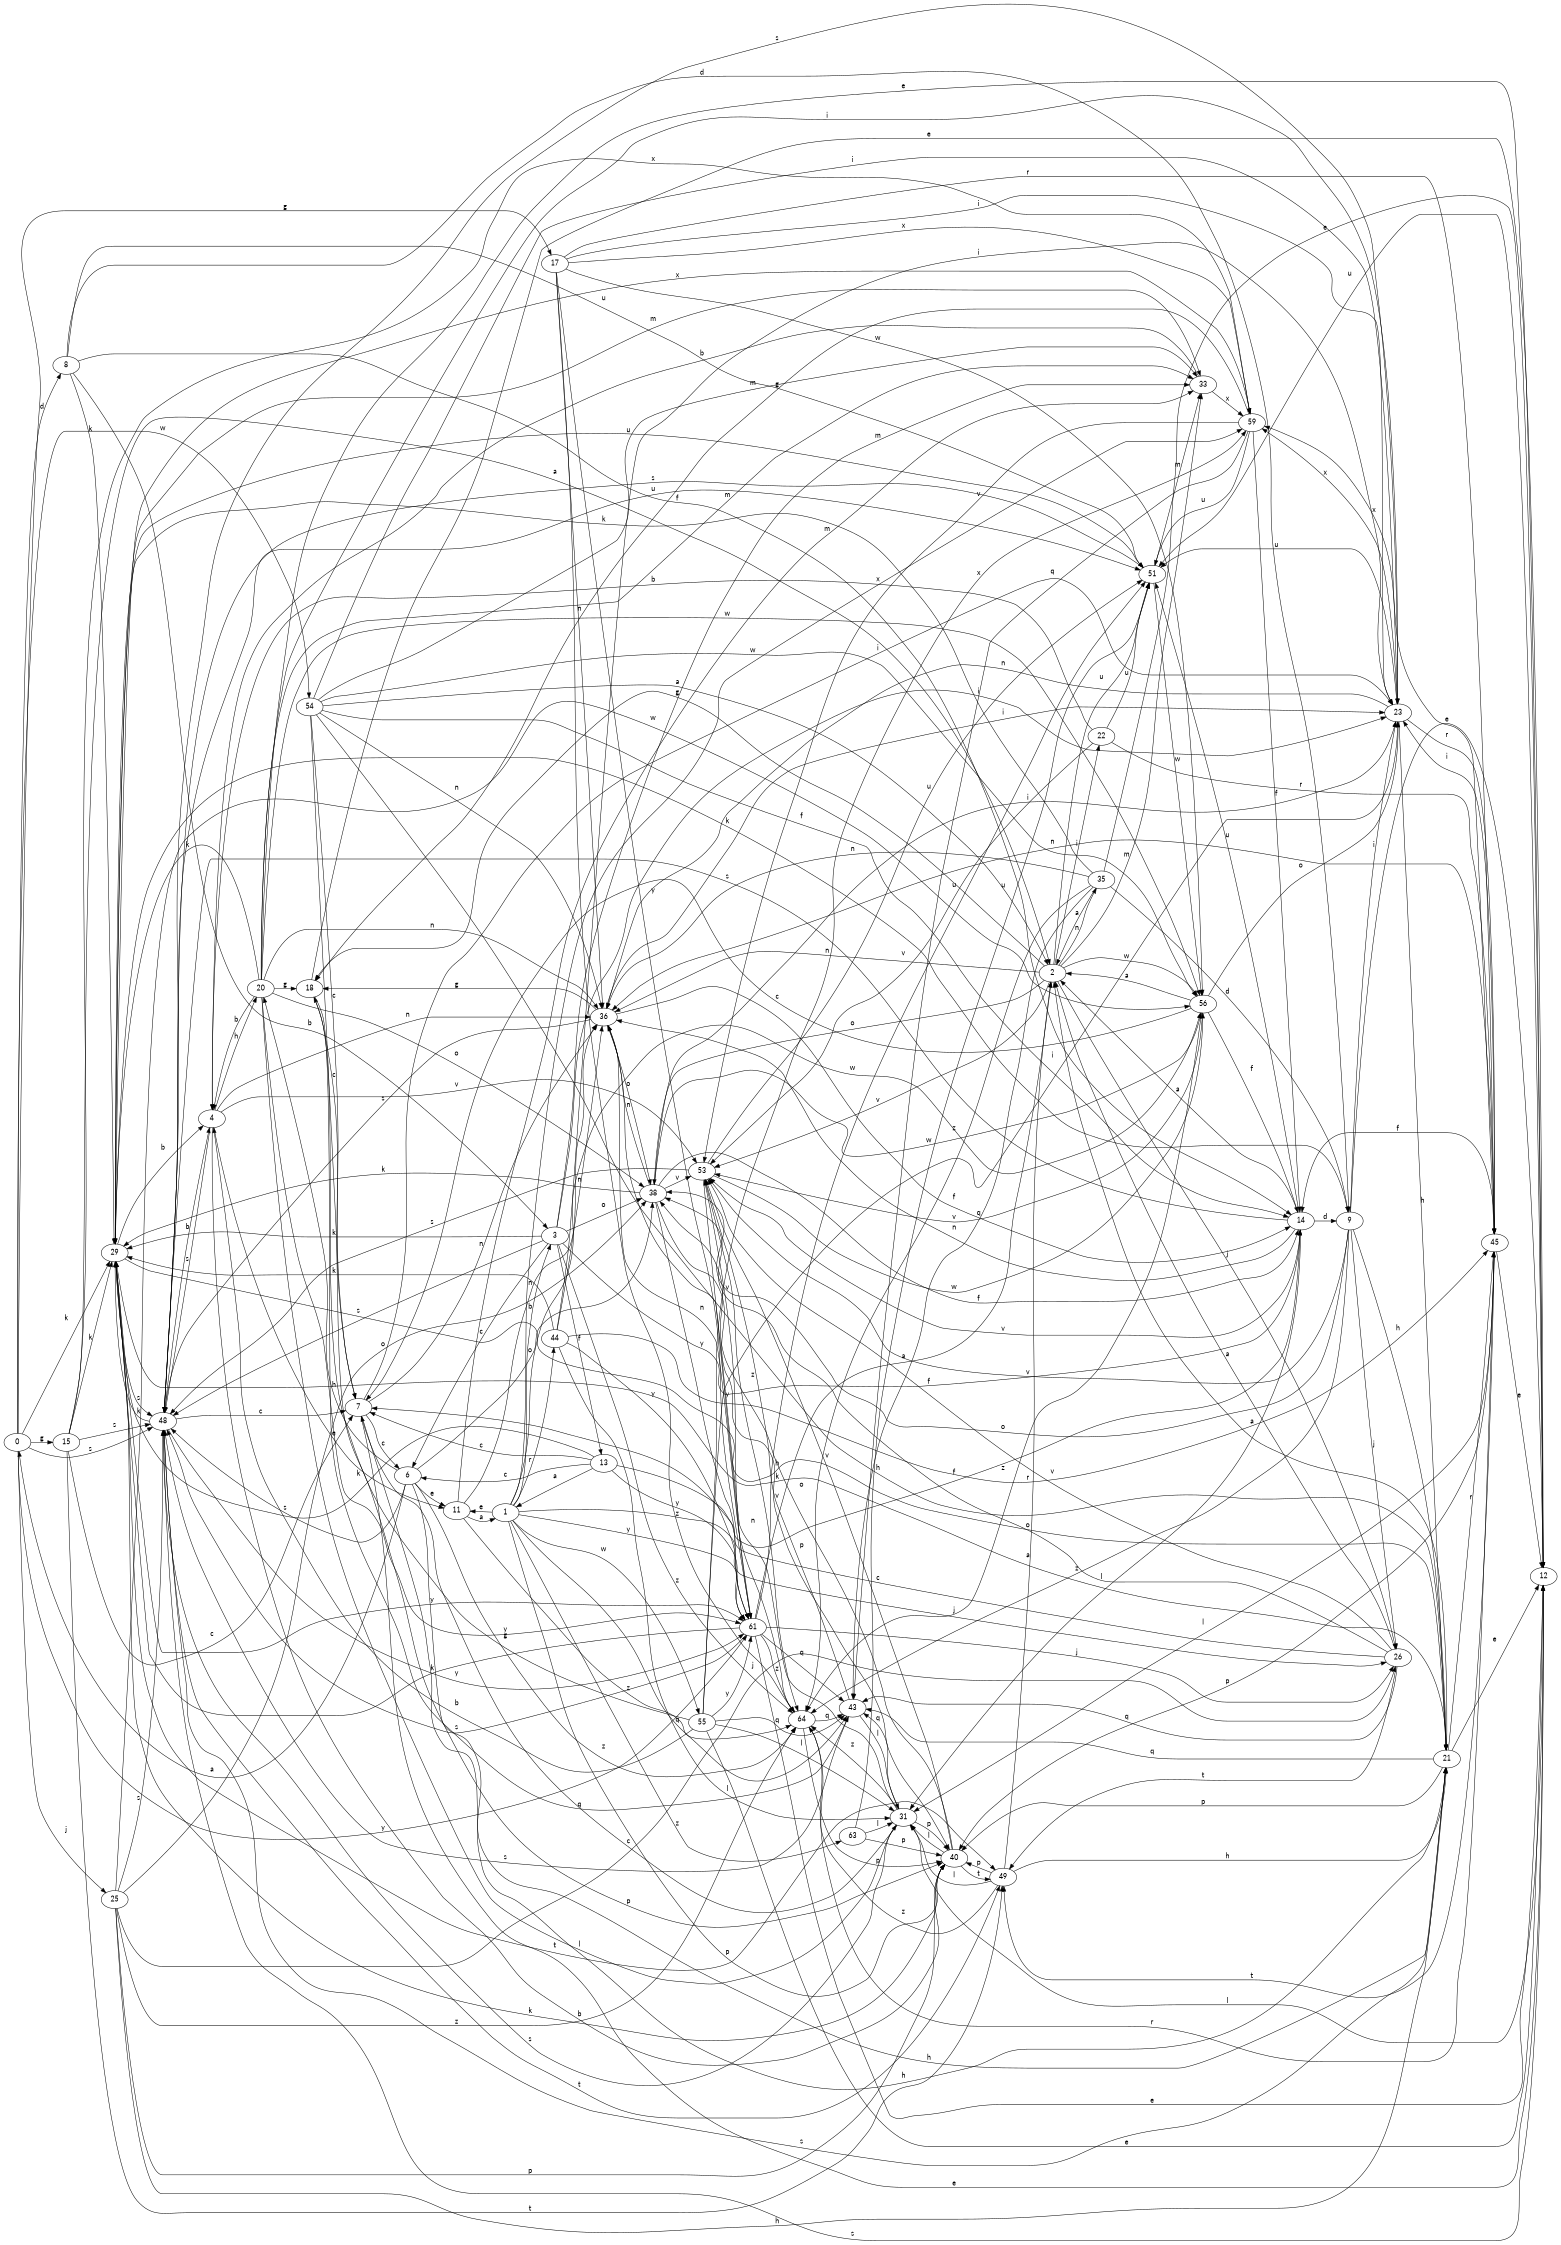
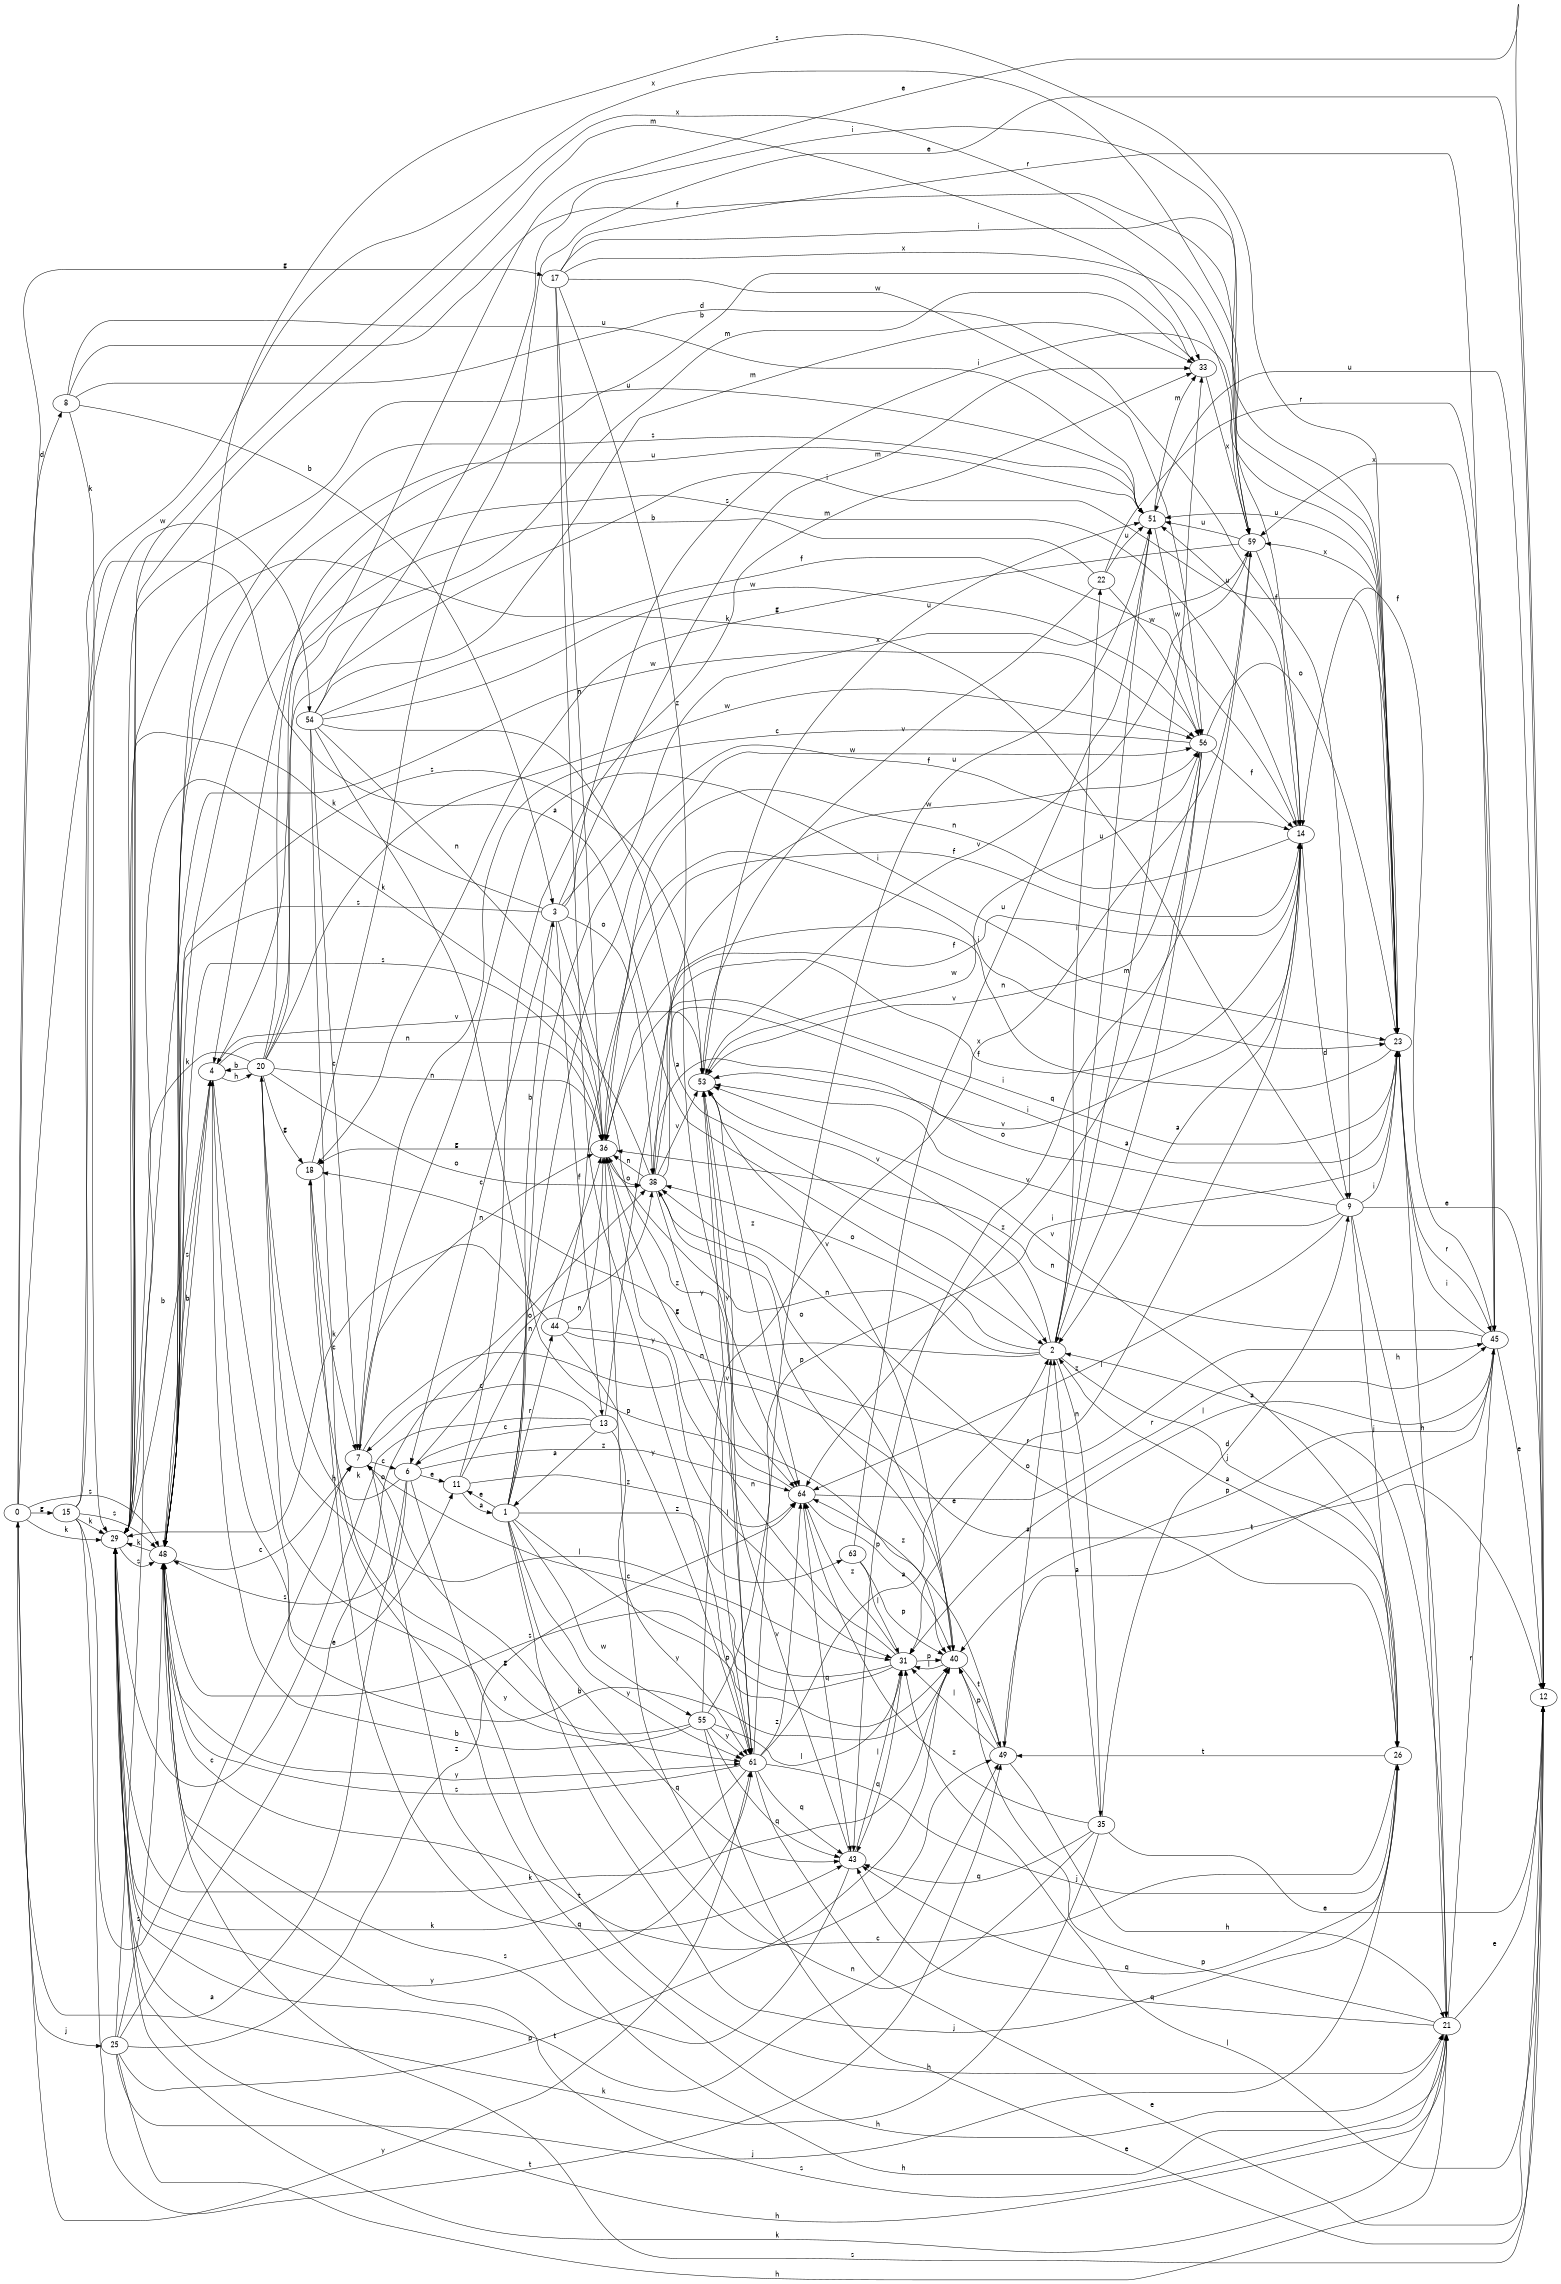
edge "2" -> "56": now "22" -> "56"
